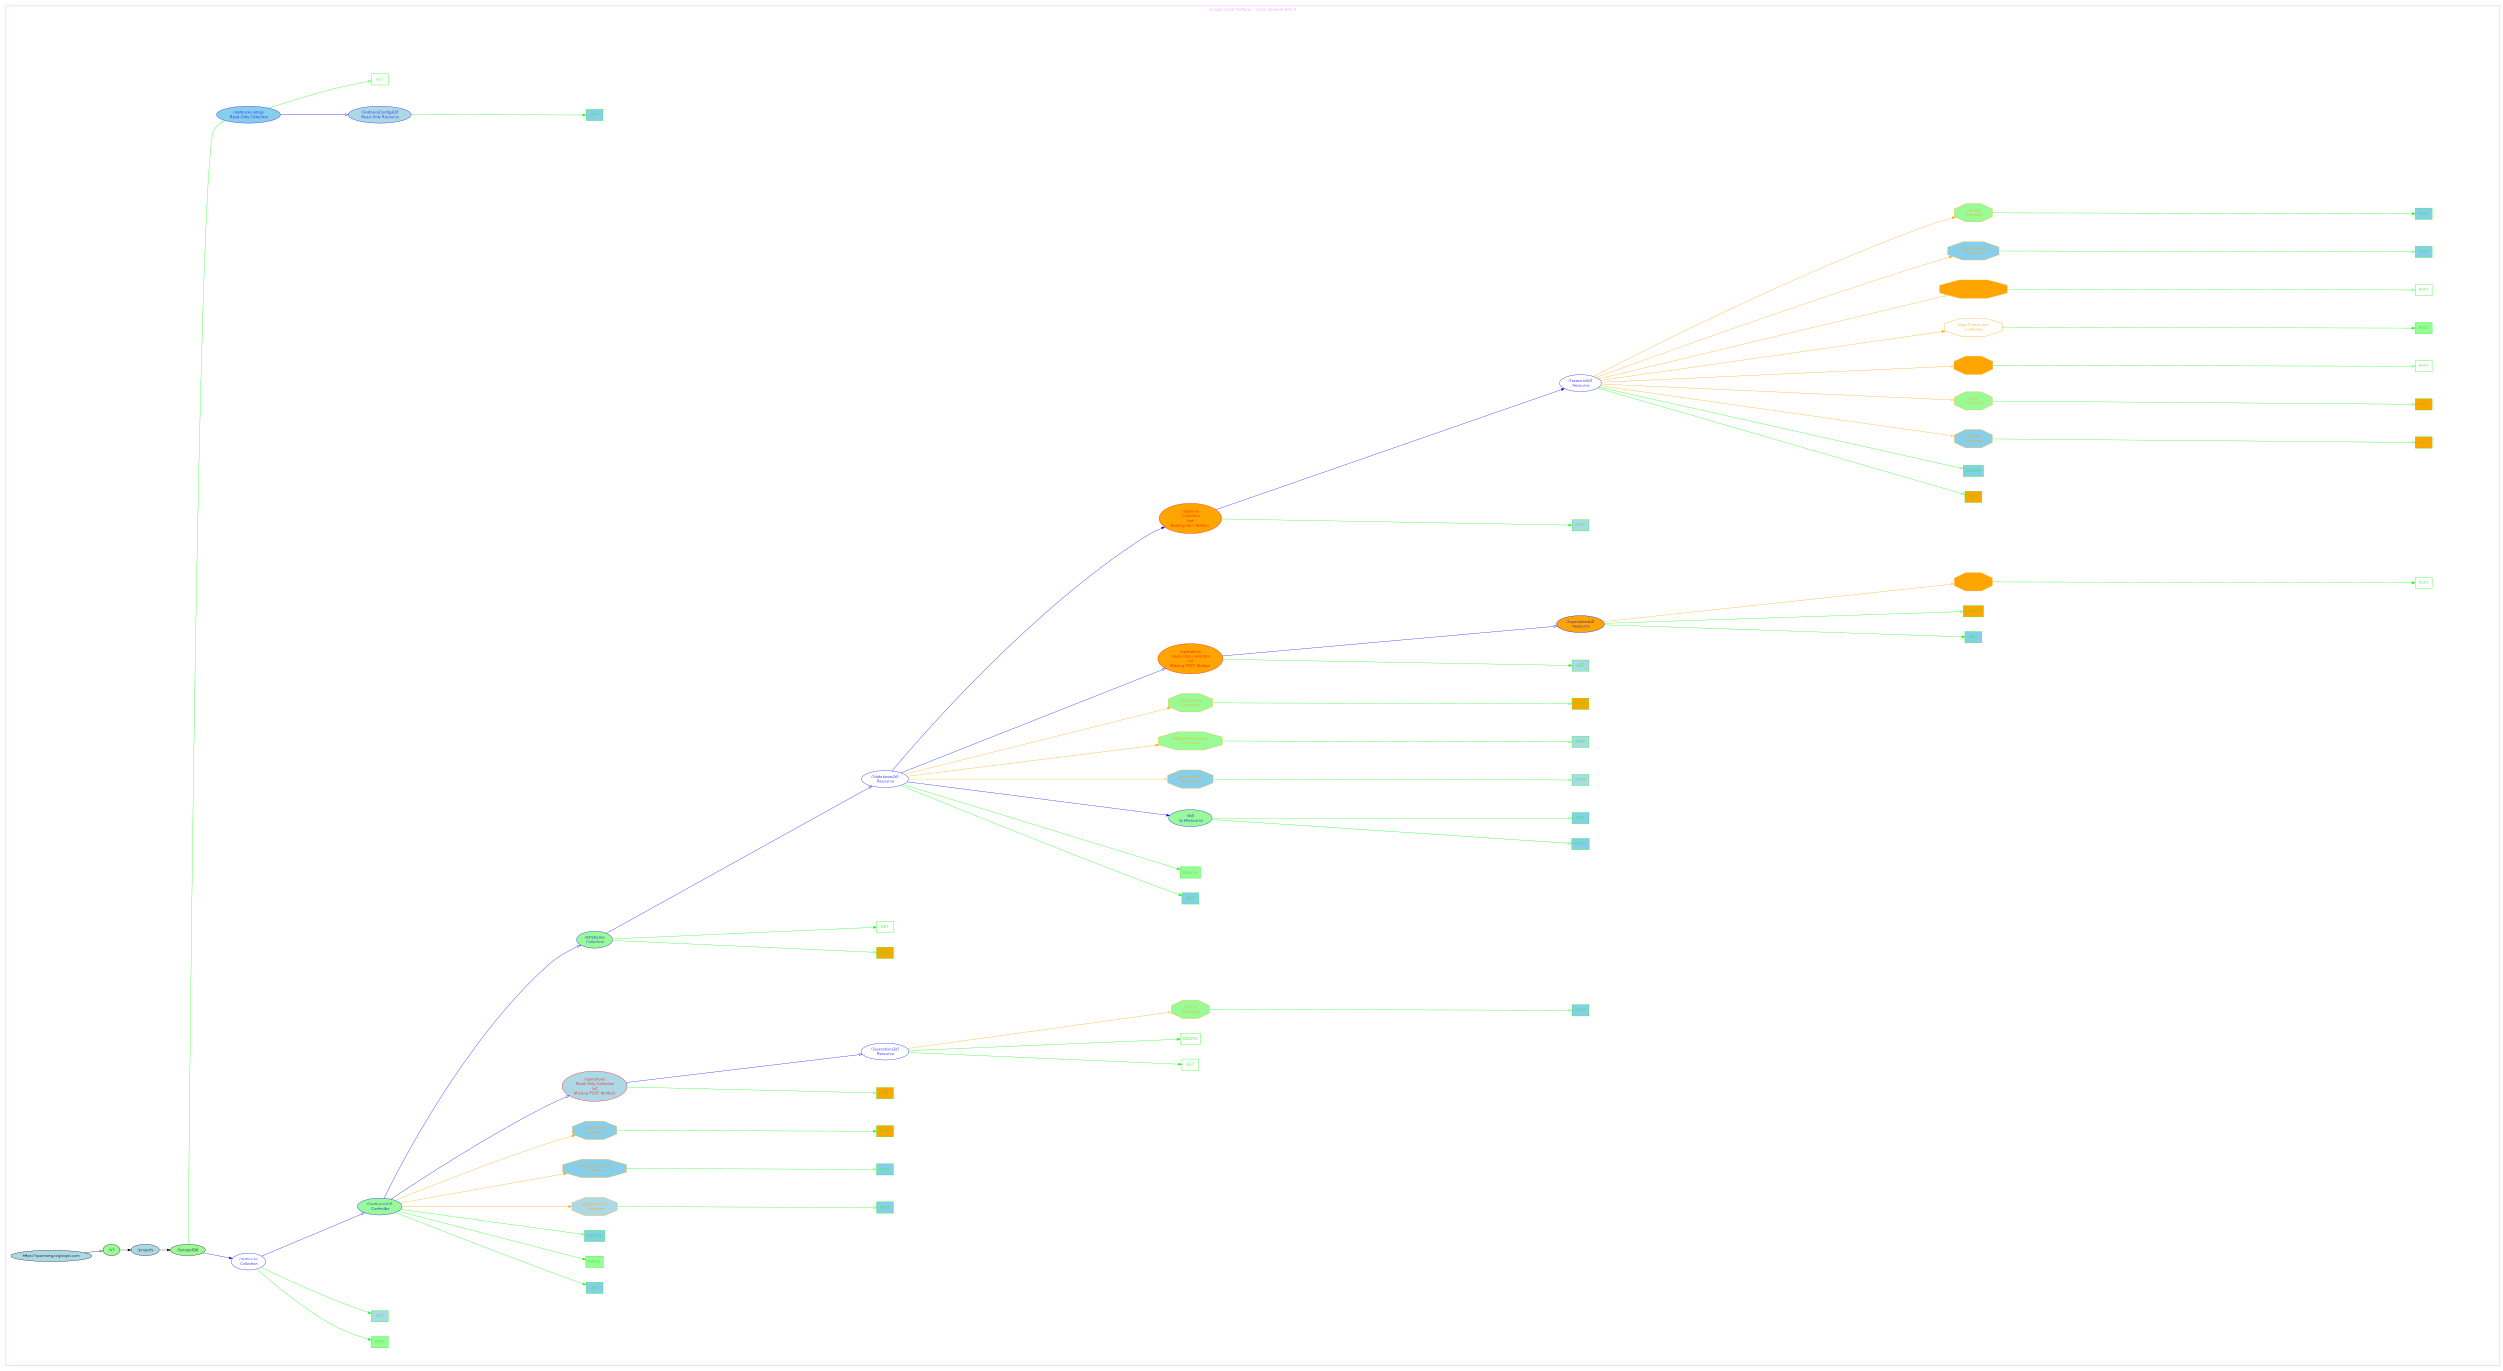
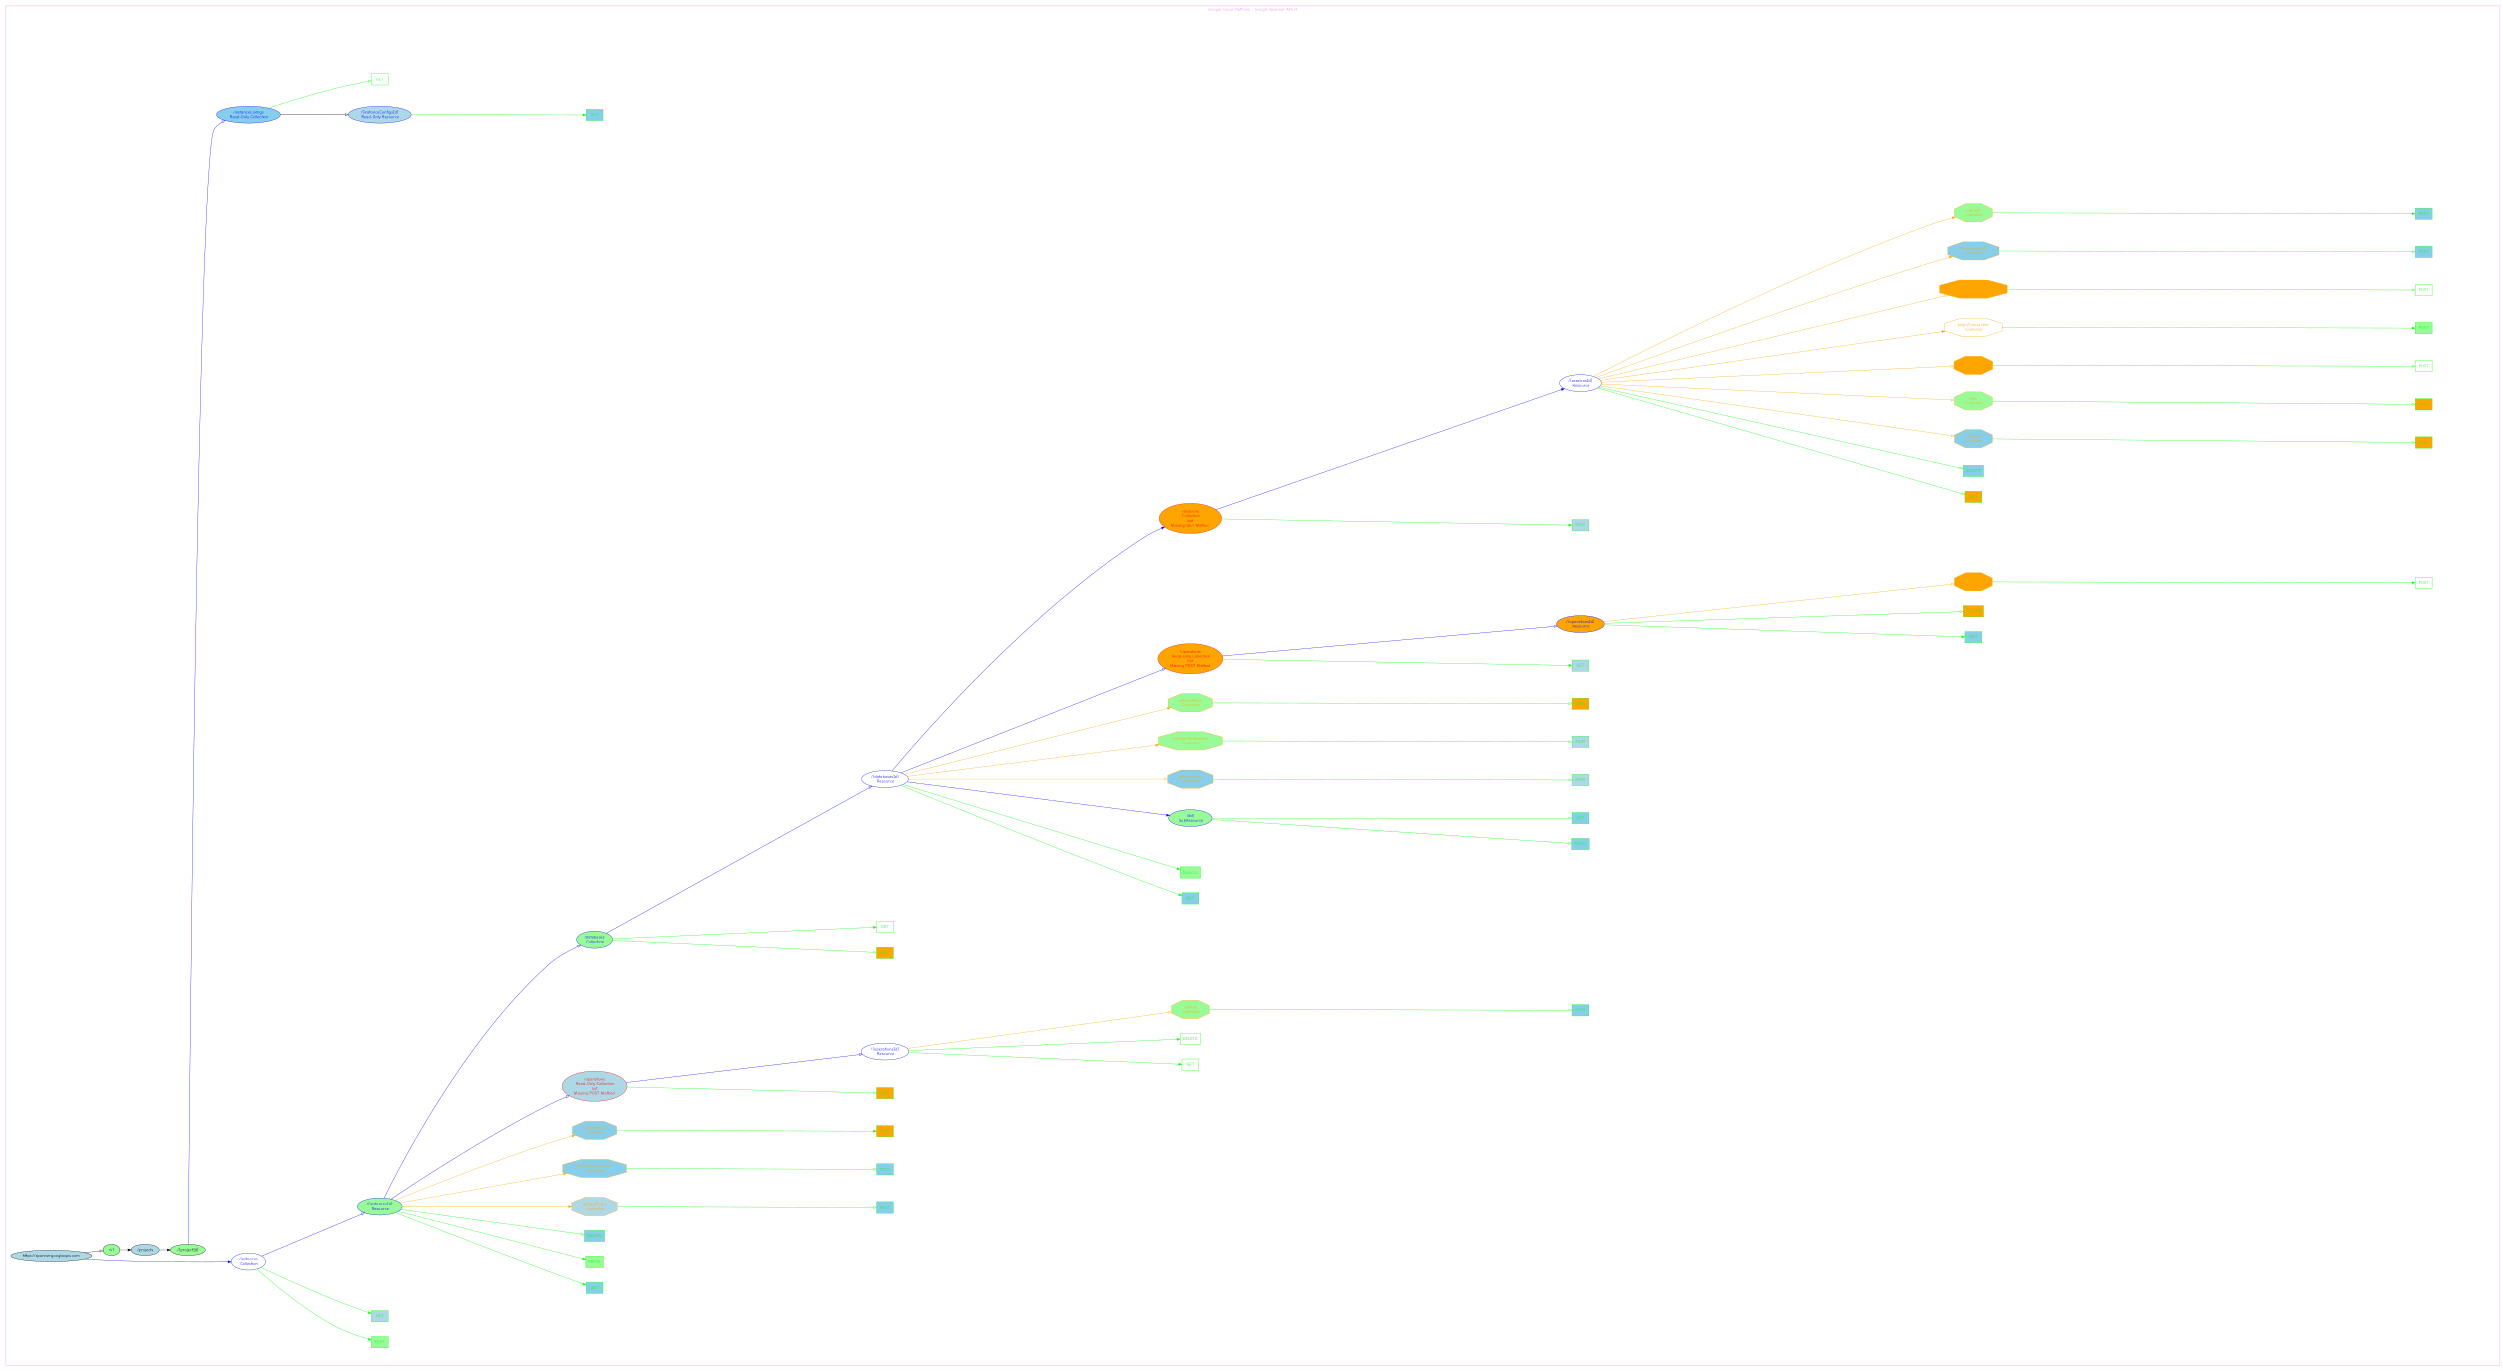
cluster "Google Cloud Platform - Cloud Spanner API v1": label "Google Cloud Platform - Cloud Spanner API v1" -> "Google Cloud Platform - Google Spanner API v1"
edge "/instanceConfigs Read-Only Collection" -> "/{instanceConfigsId} Read-Only Resource": color blue -> black
edge "/{projectId}" -> "/instanceConfigs Read-Only Collection": color green -> blue
node "/{instancesId} Controller": label "/{instancesId} Controller" -> "/{instancesId} Resource"
edge "/{projectId}" -> "/instances Collection": now "https://spanner.googleapis.com" -> "/instances Collection"
